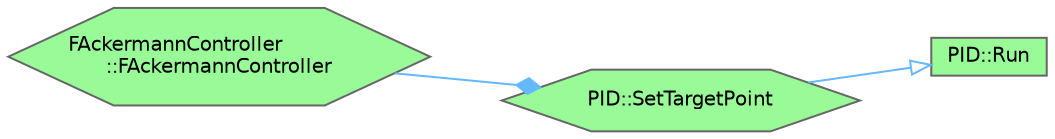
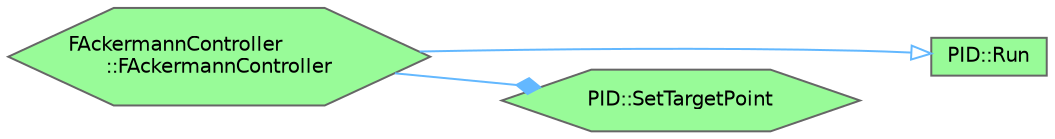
edge "PID::SetTargetPoint" -> "PID::Run": now "FAckermannController ::FAckermannController" -> "PID::Run"
